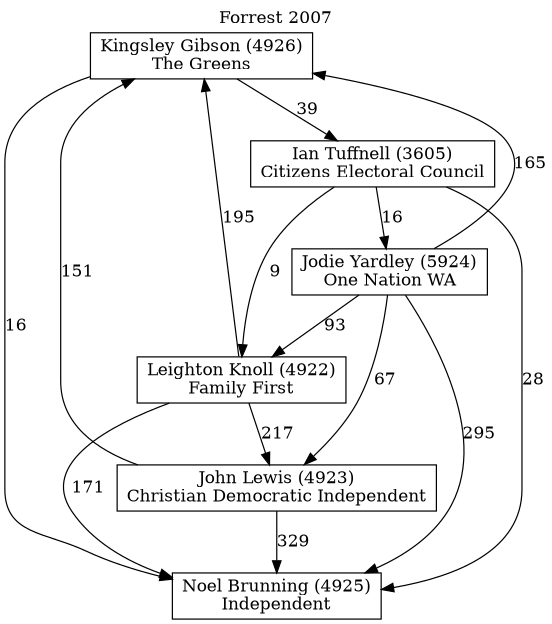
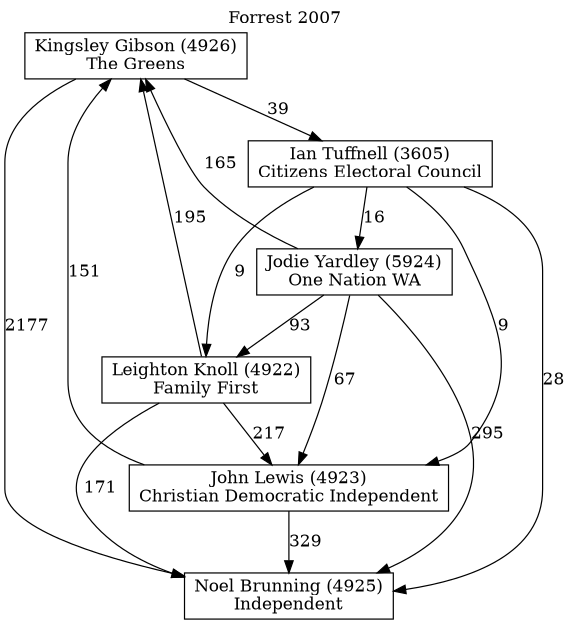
edge "Ian Tuffnell (3605) Citizens Electoral Council" -> "John Lewis (4923) Christian Democratic Independent": added, label "9"
edge "Kingsley Gibson (4926) The Greens" -> "Noel Brunning (4925) Independent": label "16" -> "2177"
